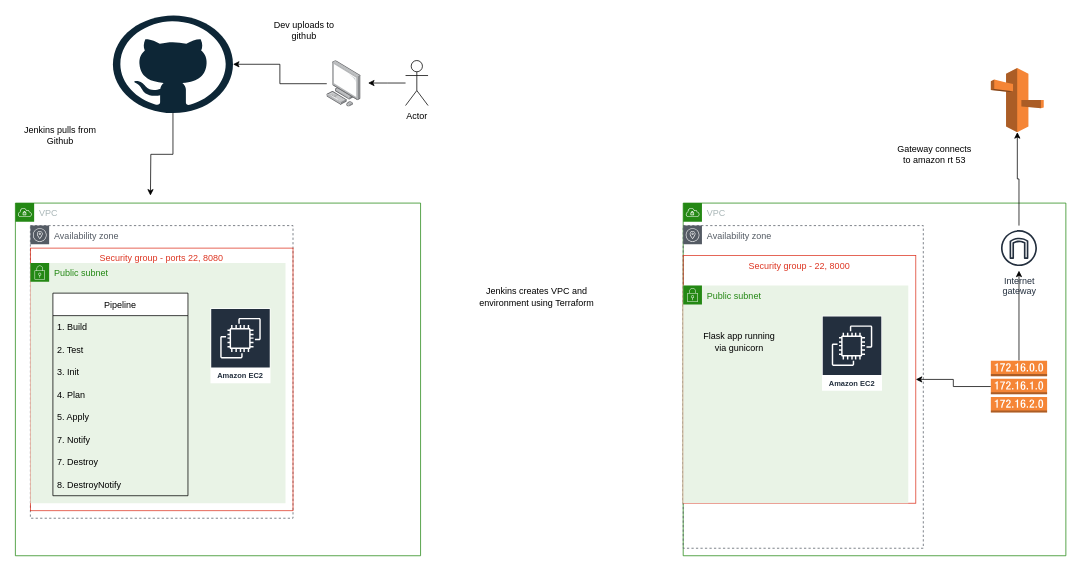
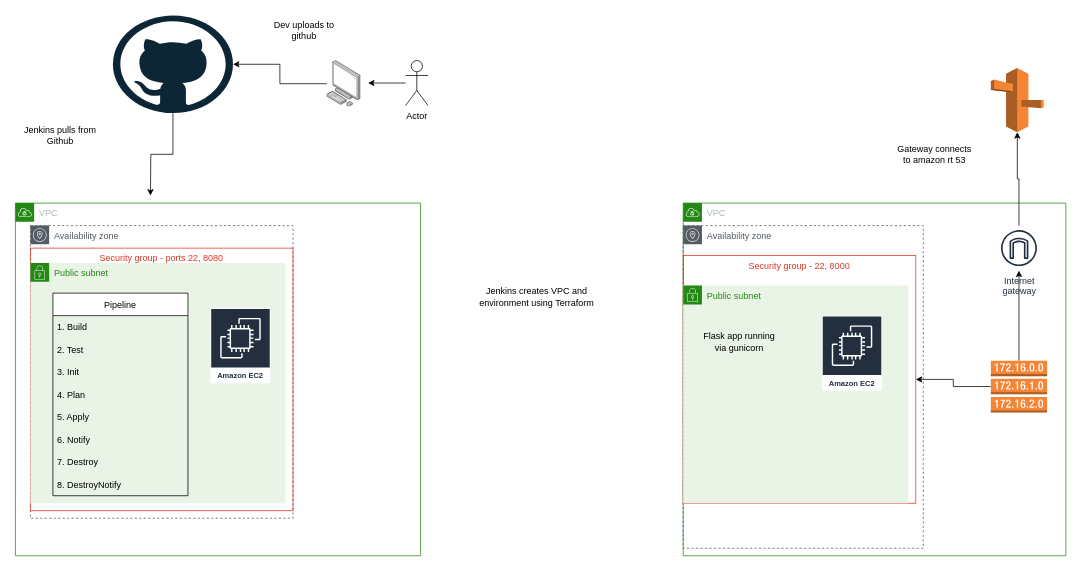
node "7. Notify": label "7. Notify" -> "6. Notify"
